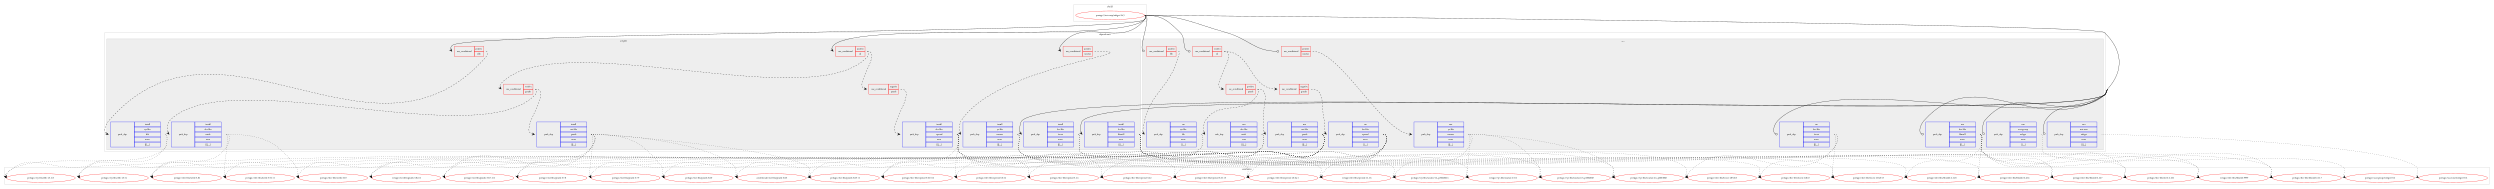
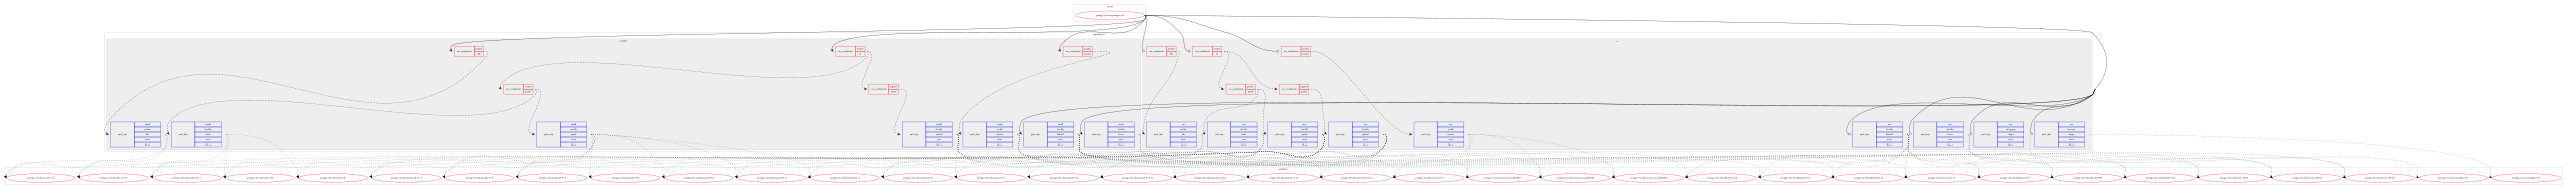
node "portage://sys-libs/zlib-1.3-r4": label "portage://sys-libs/zlib-1.3-r4" -> "portage://sys-libs/boost-1.3-r4"
node "portage://dev-libs/libxml2-2.12.8": added
node "portage://dev-libs/dev2-2.13.1": label "portage://dev-libs/dev2-2.13.1" -> "portage://dev-libs/libxml2-2.13.1"
node "portage://dev-libs/libxml2-2.11.7": label "portage://dev-libs/libxml2-2.11.7" -> "portage://dev-libs/acct2-2.11.7"
